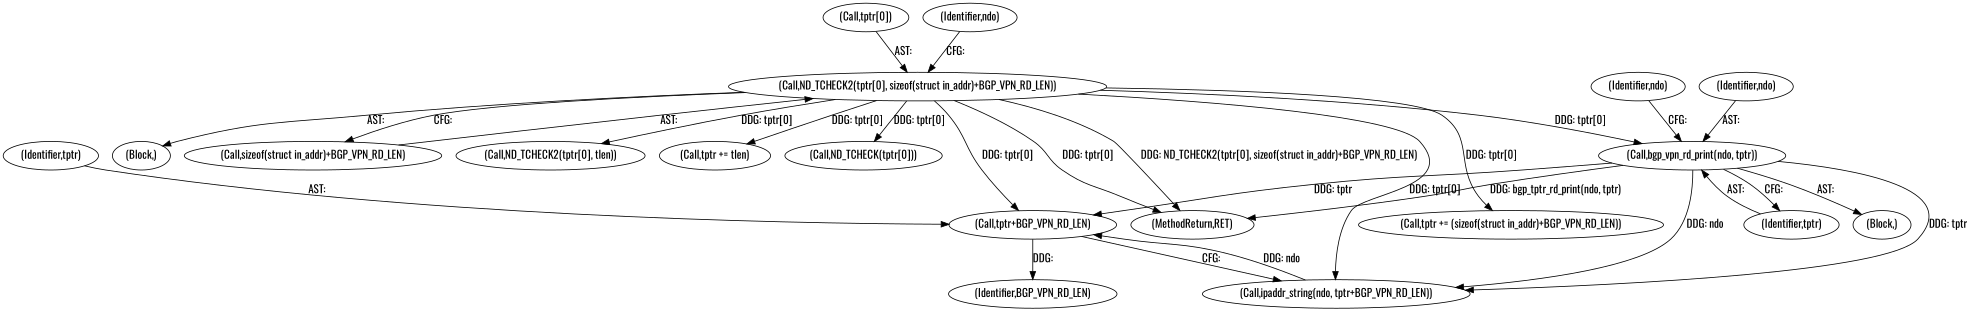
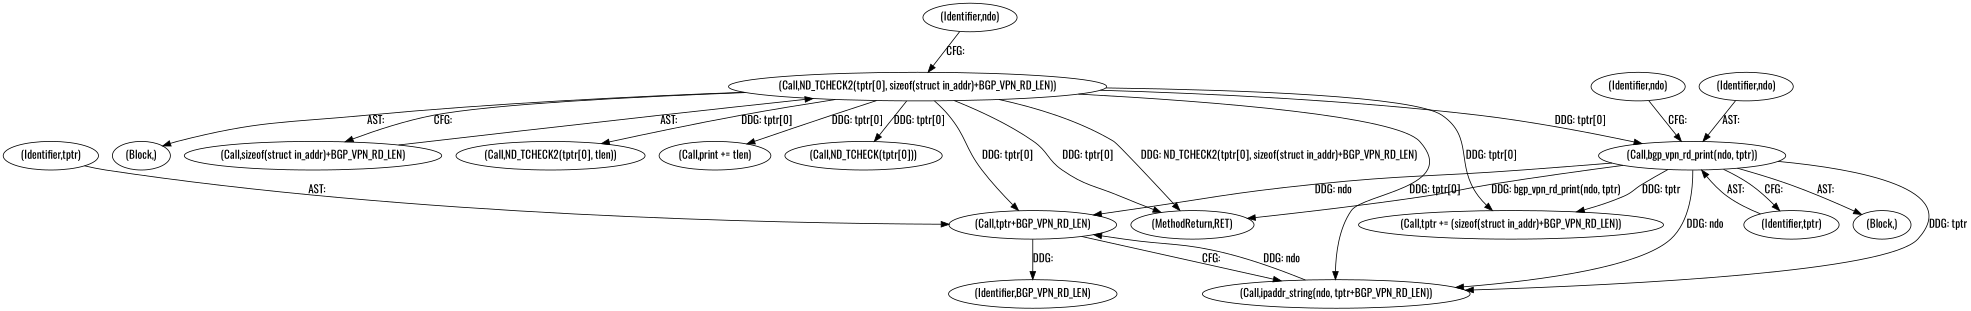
node "(Call,tptr[0])": removed
node "(Call,tptr += tlen)": label "(Call,tptr += tlen)" -> "(Call,print += tlen)"
edge "(Call,bgp_vpn_rd_print(ndo, tptr))" -> "(Call,tptr+BGP_VPN_RD_LEN)": label "DDG: tptr" -> "DDG: ndo"
edge "(Call,bgp_vpn_rd_print(ndo, tptr))" -> "(MethodReturn,RET)": label "DDG: bgp_tptr_rd_print(ndo, tptr)" -> "DDG: bgp_vpn_rd_print(ndo, tptr)"
edge "(Call,bgp_vpn_rd_print(ndo, tptr))" -> "(Call,tptr += (sizeof(struct in_addr)+BGP_VPN_RD_LEN))": added, label "DDG: tptr"
